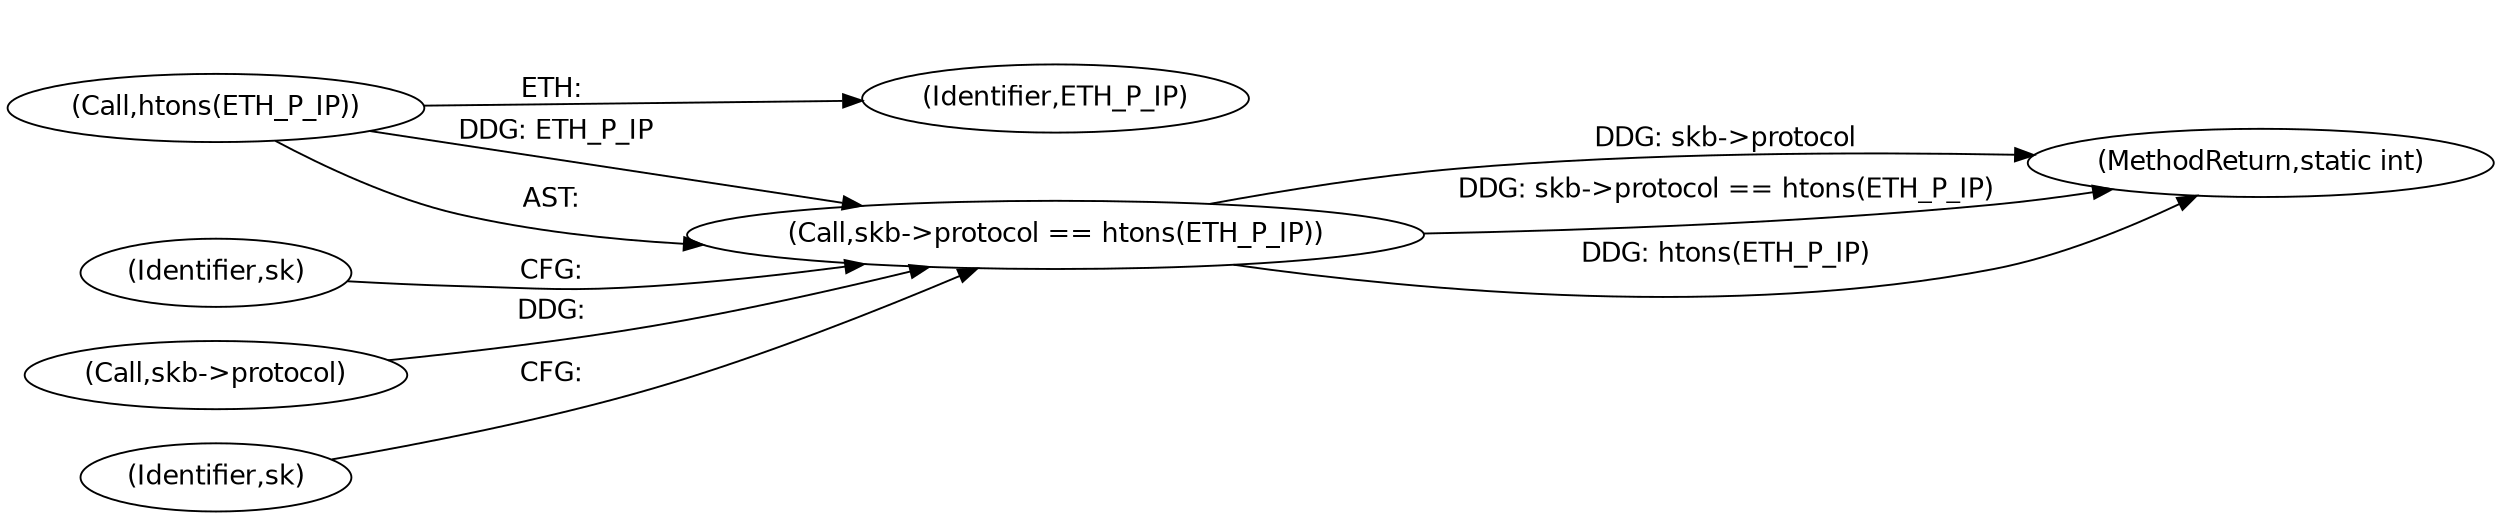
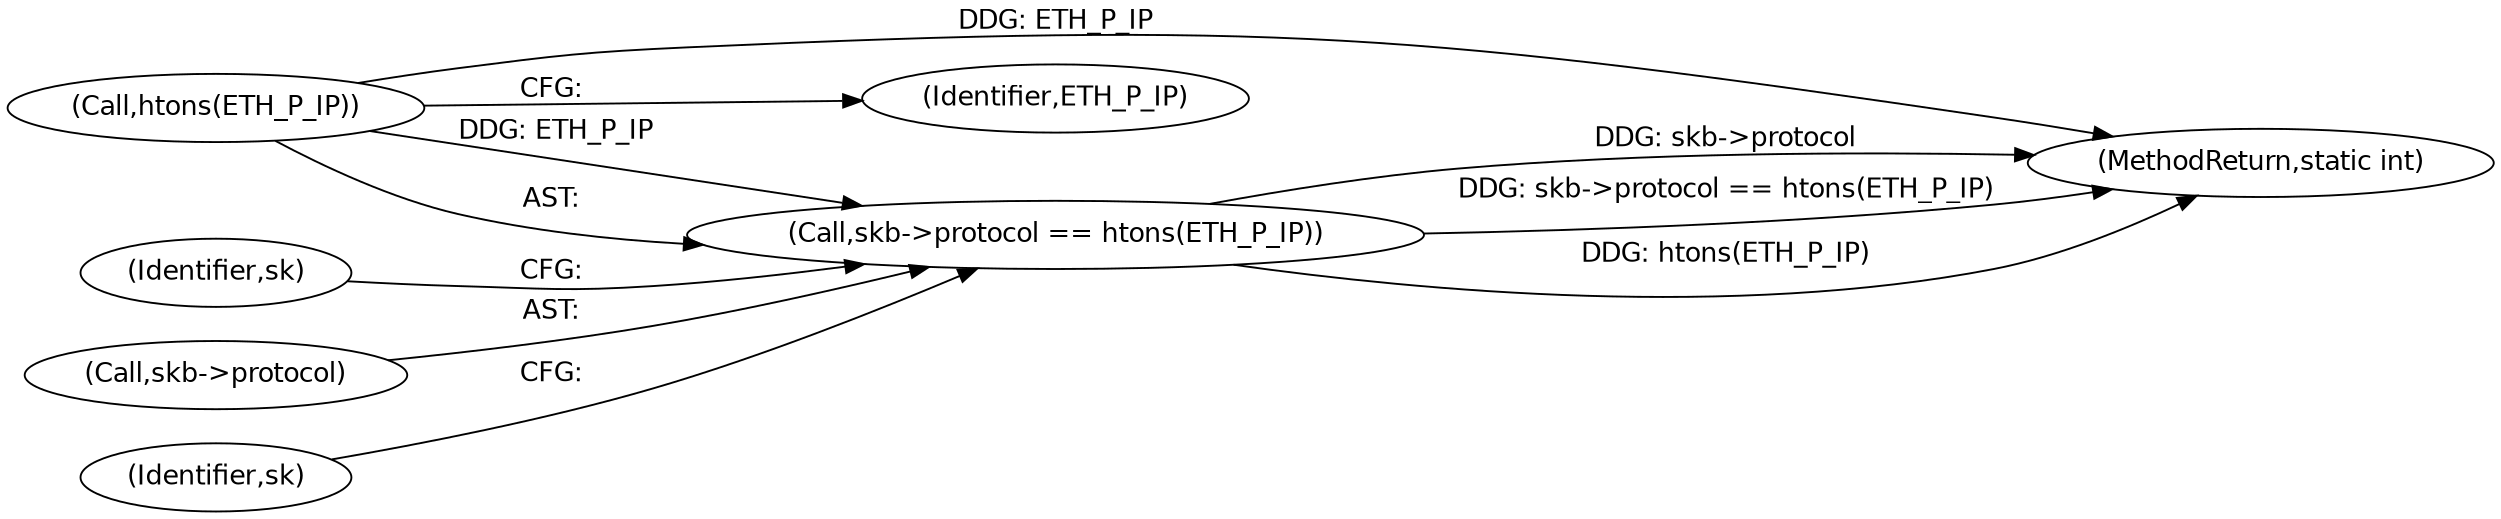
edge "(Call,htons(ETH_P_IP))" -> "(MethodReturn,static int)": added, label "DDG: ETH_P_IP"
edge "(Call,htons(ETH_P_IP))" -> "(Identifier,ETH_P_IP)": label "ETH: " -> "CFG: "
edge "(Call,skb->protocol)" -> "(Call,skb->protocol == htons(ETH_P_IP))": label "DDG: " -> "AST: "
